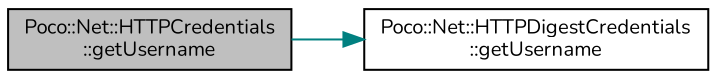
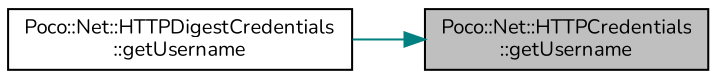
edge "Poco::Net::HTTPCredentials ::getUsername" -> "Poco::Net::HTTPDigestCredentials ::getUsername": reversed
